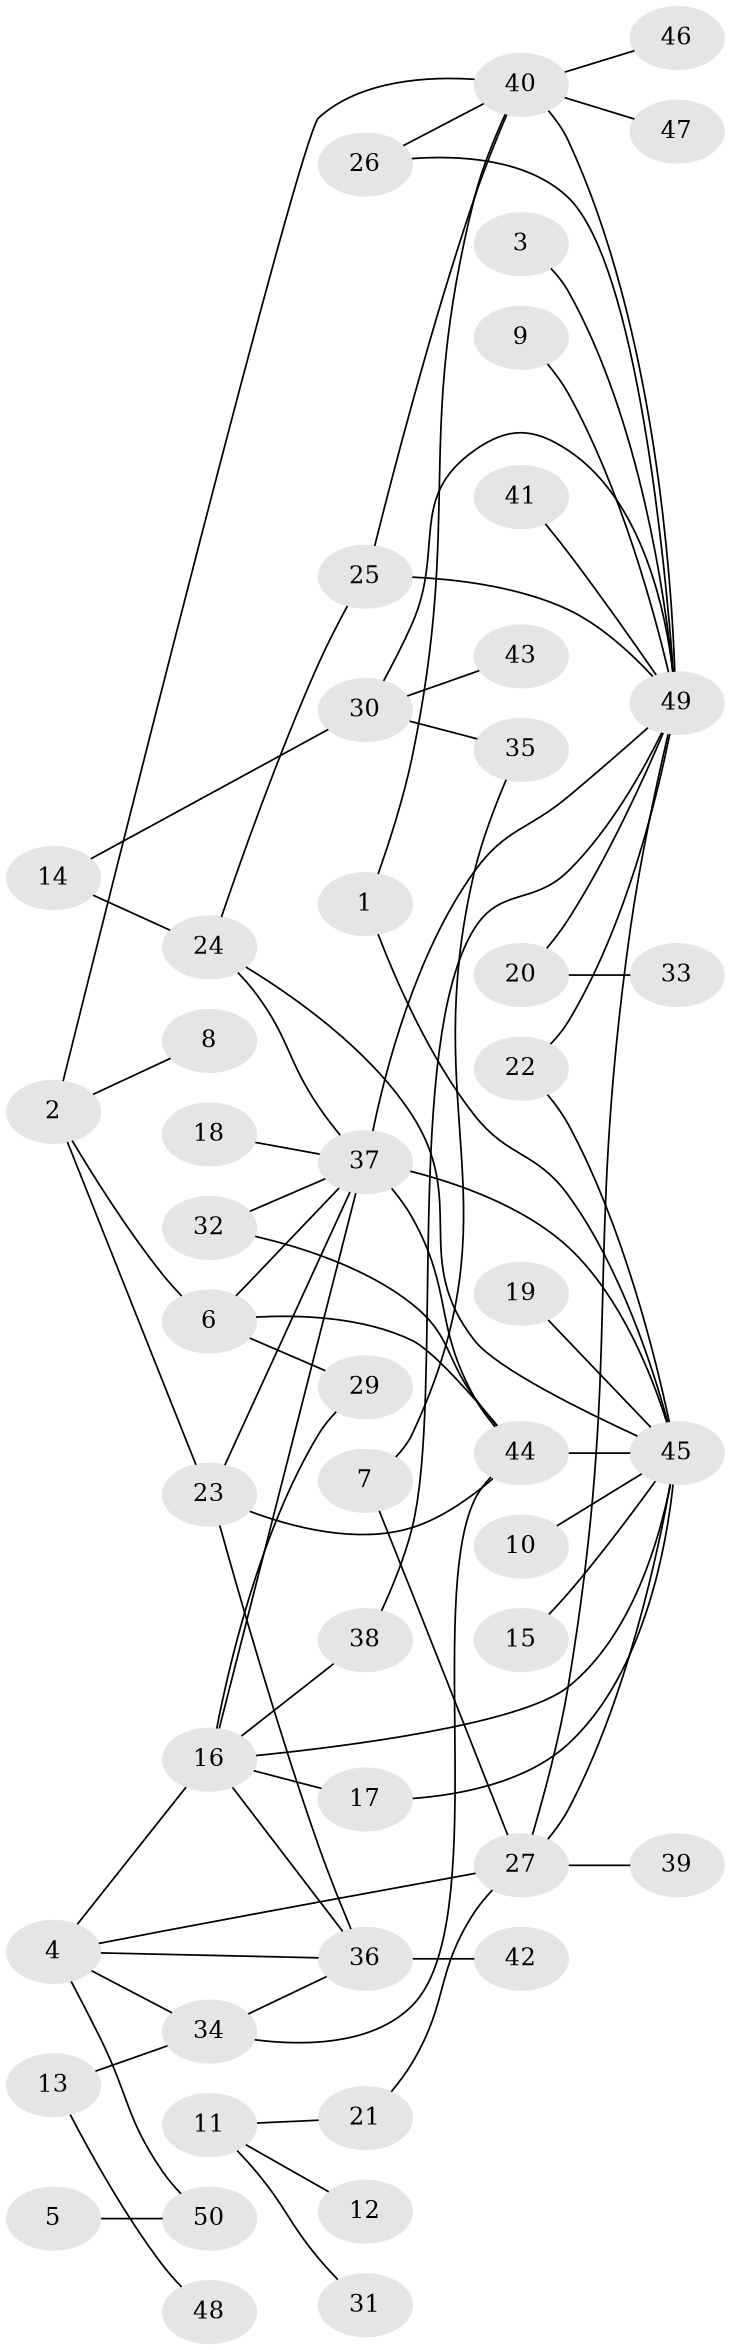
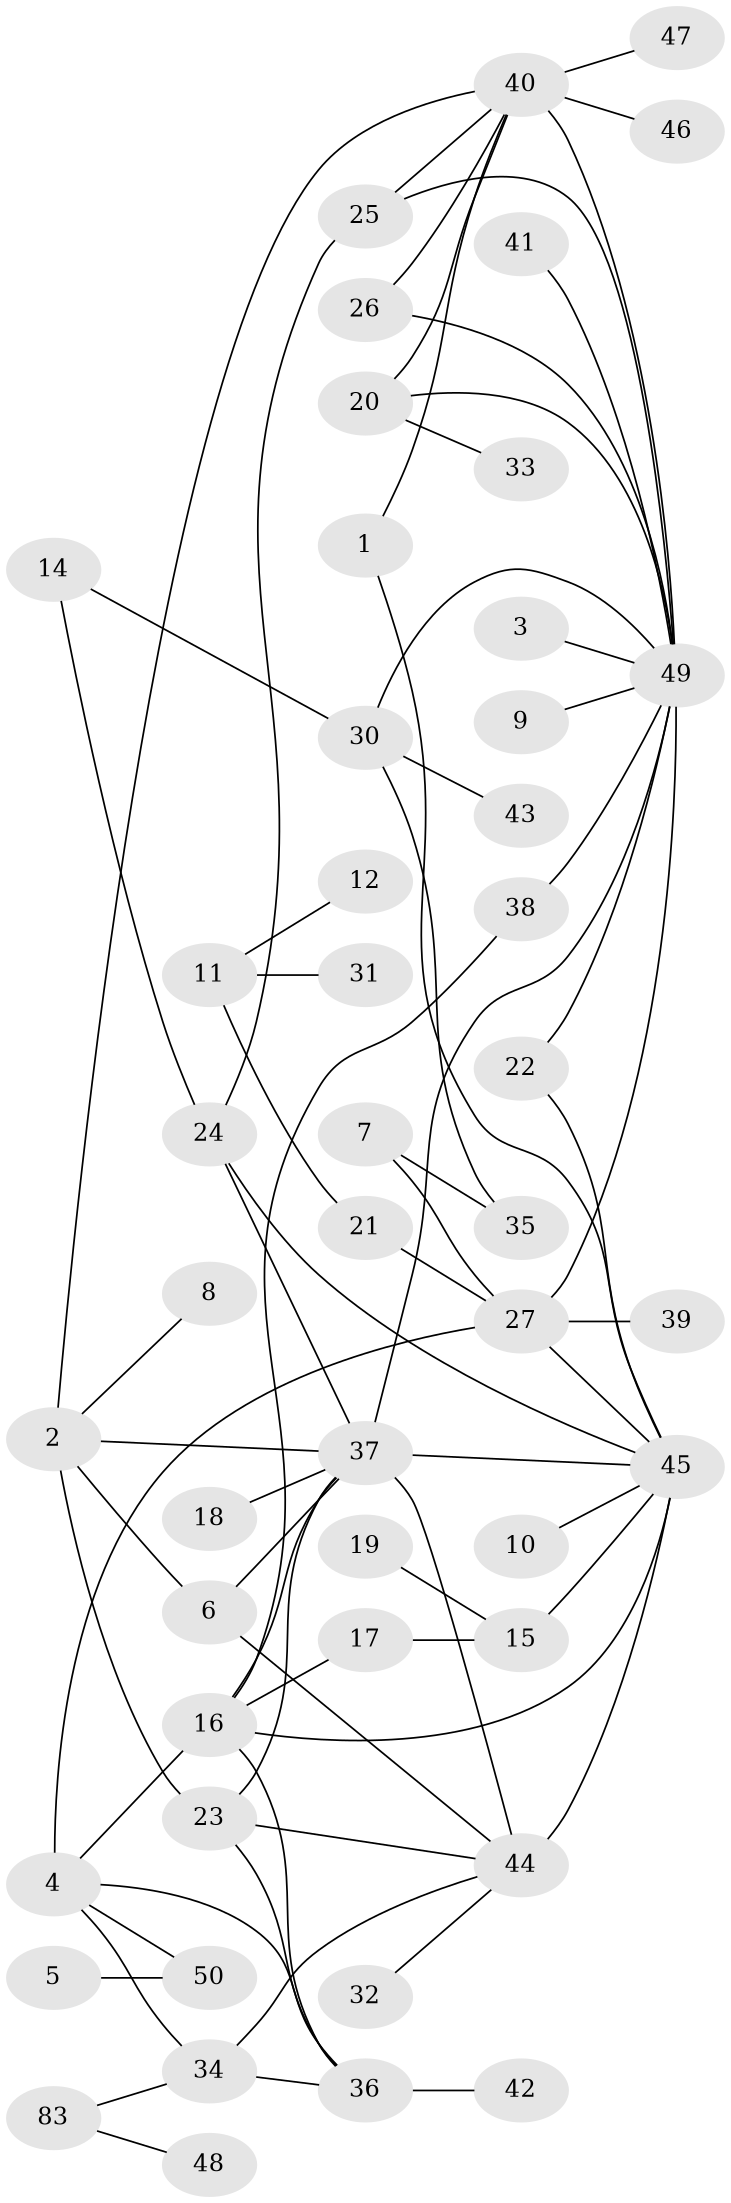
edge "40" -- "20": added
edge "37" -- "32": now "37" -- "2"
edge "19" -- "45": now "19" -- "15"
node "29": removed
edge "45" -- "17": now "15" -- "17"
node "13": label "13" -> "83"
